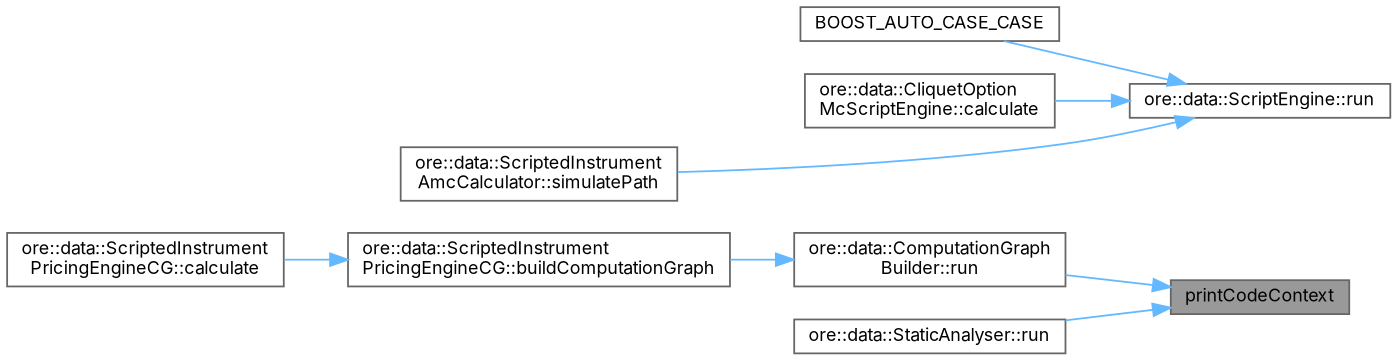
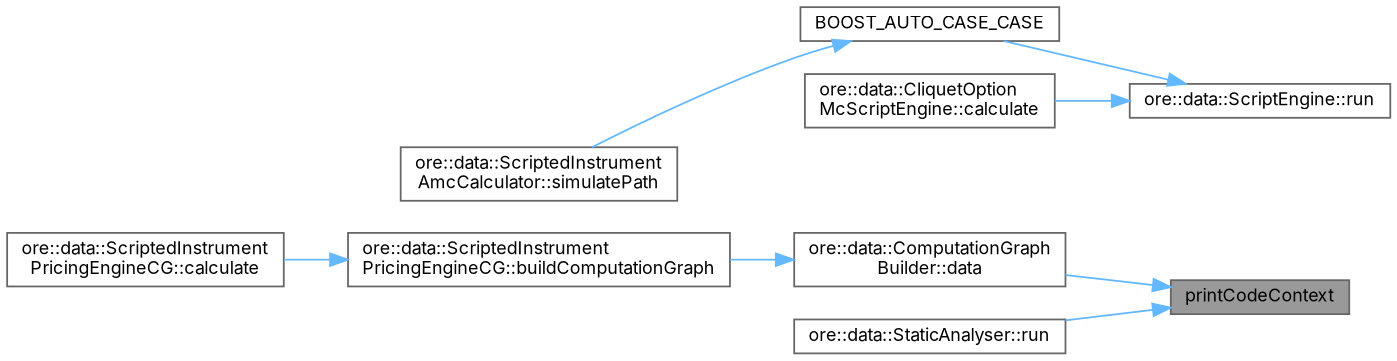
edge "ore::data::ScriptedInstrument AmcCalculator::simulatePath" -> "ore::data::ScriptEngine::run": now "ore::data::ScriptedInstrument AmcCalculator::simulatePath" -> "BOOST_AUTO_CASE_CASE"
node "ore::data::ComputationGraph Builder::run": label "ore::data::ComputationGraph Builder::run" -> "ore::data::ComputationGraph Builder::data"
